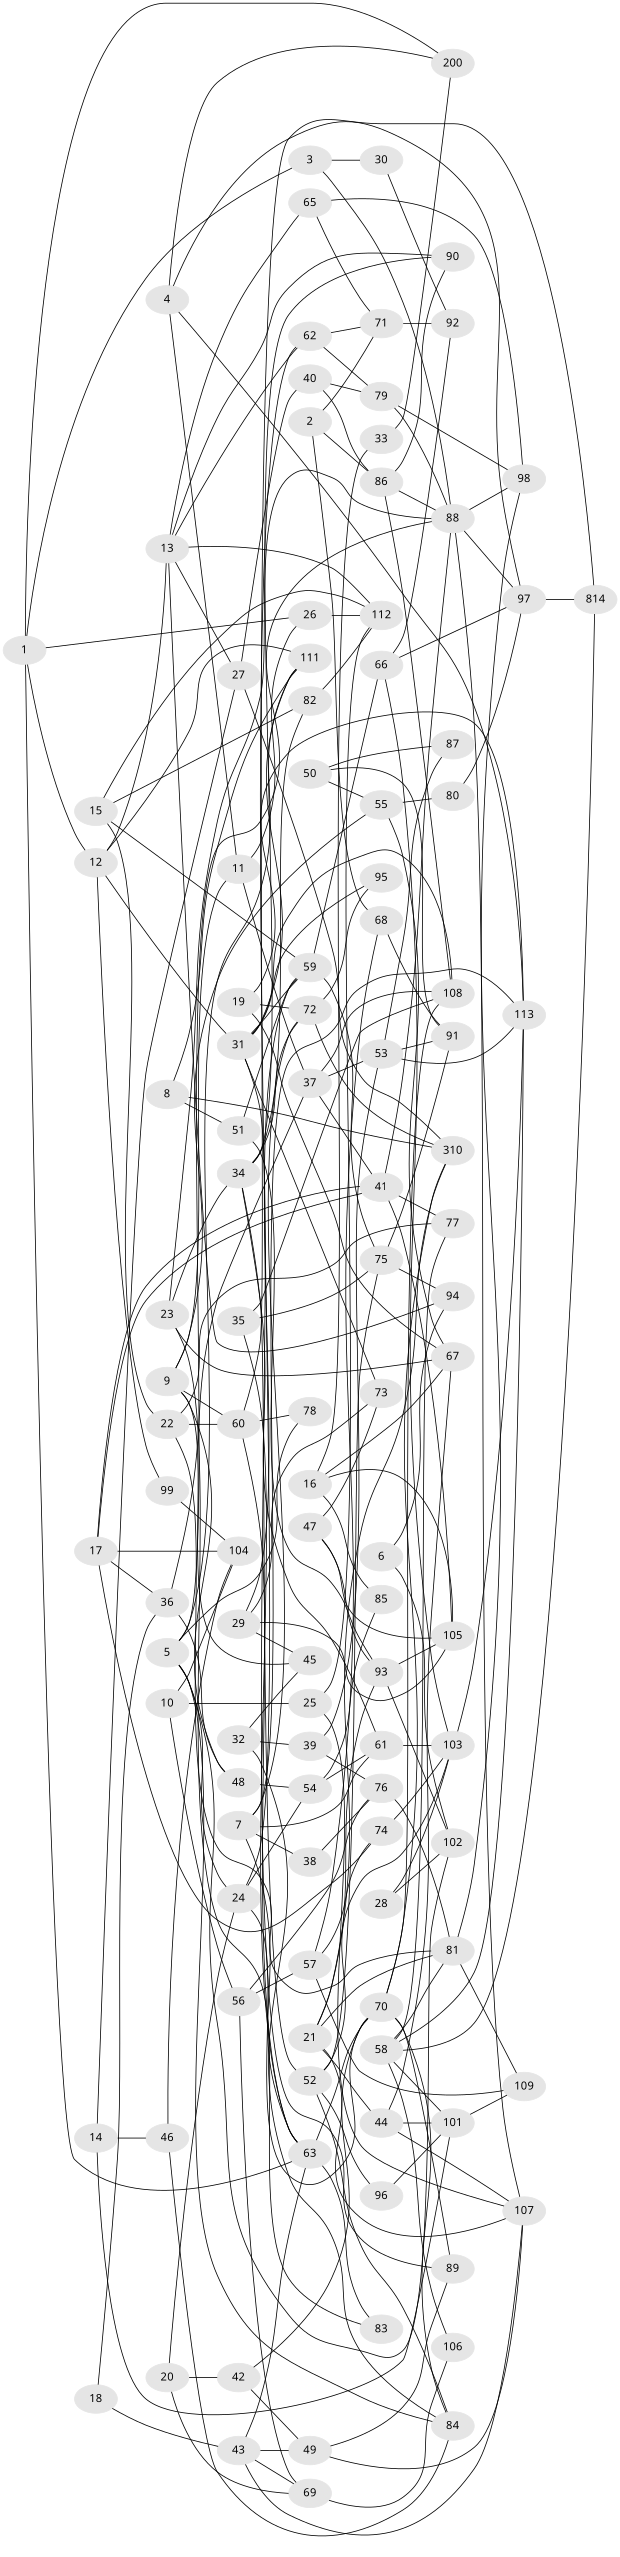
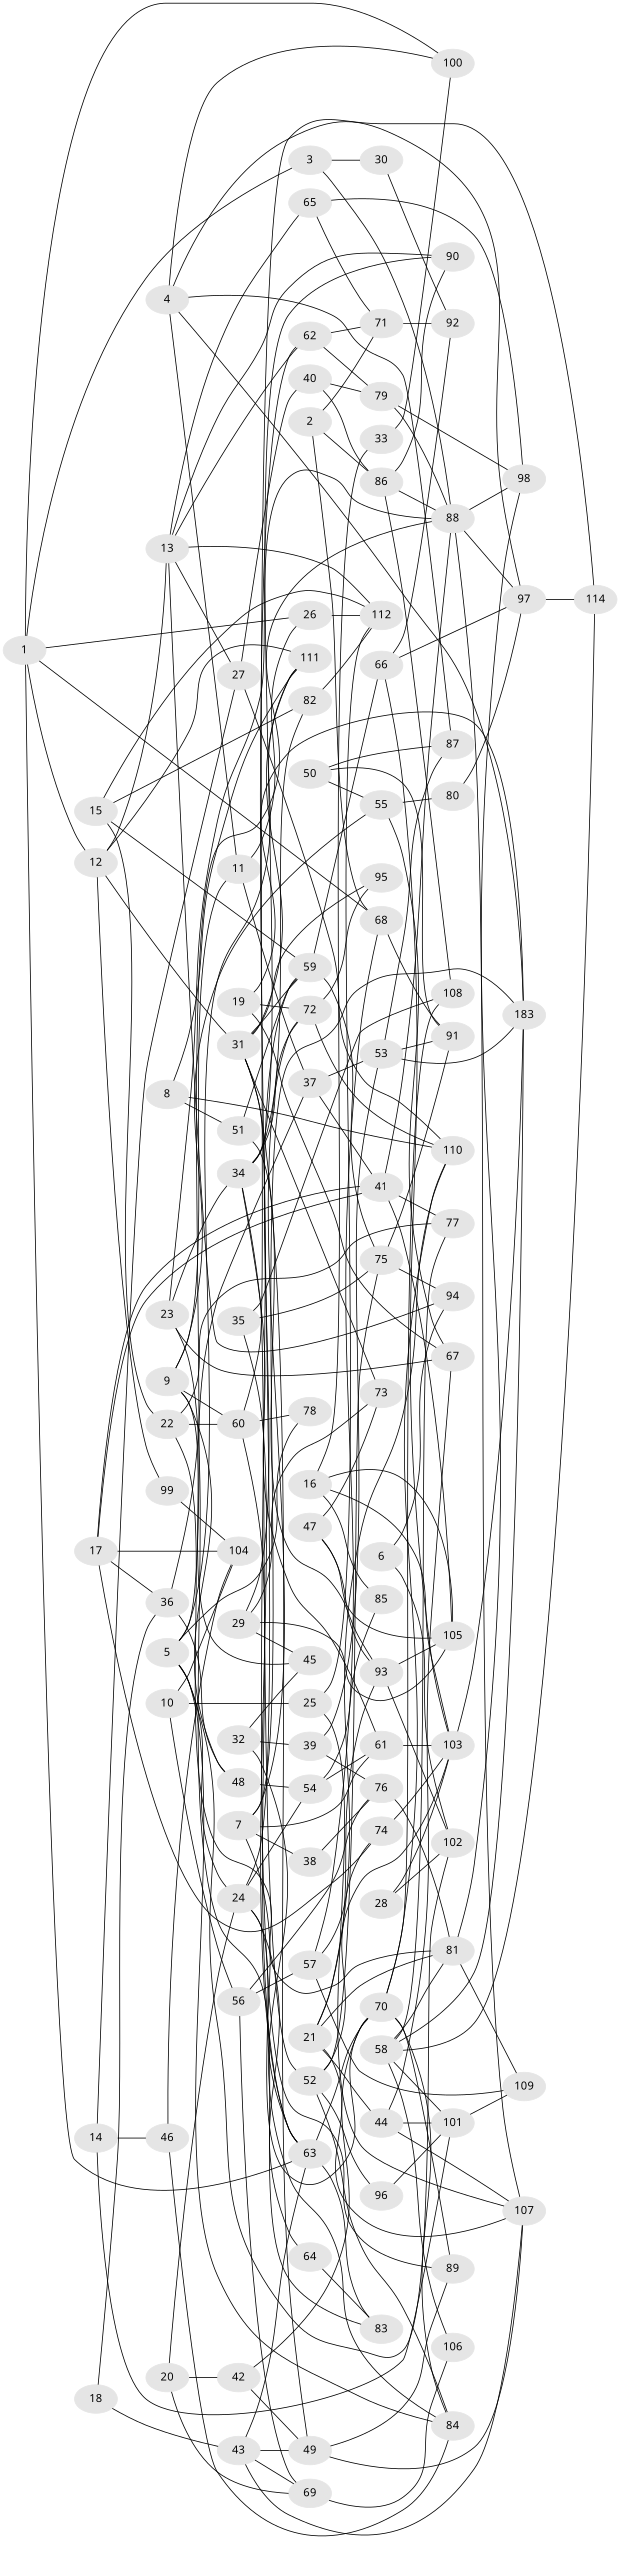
node "200": label "200" -> "100"
edge "4" -- "87": added
node "814": label "814" -> "114"
edge "1" -- "68": added
edge "108" -- "31": now "49" -- "31"
edge "108" -- "37": removed
node "113": label "113" -> "183"
node "310": label "310" -> "110"
edge "67" -- "16": now "103" -- "16"
node "64": added
